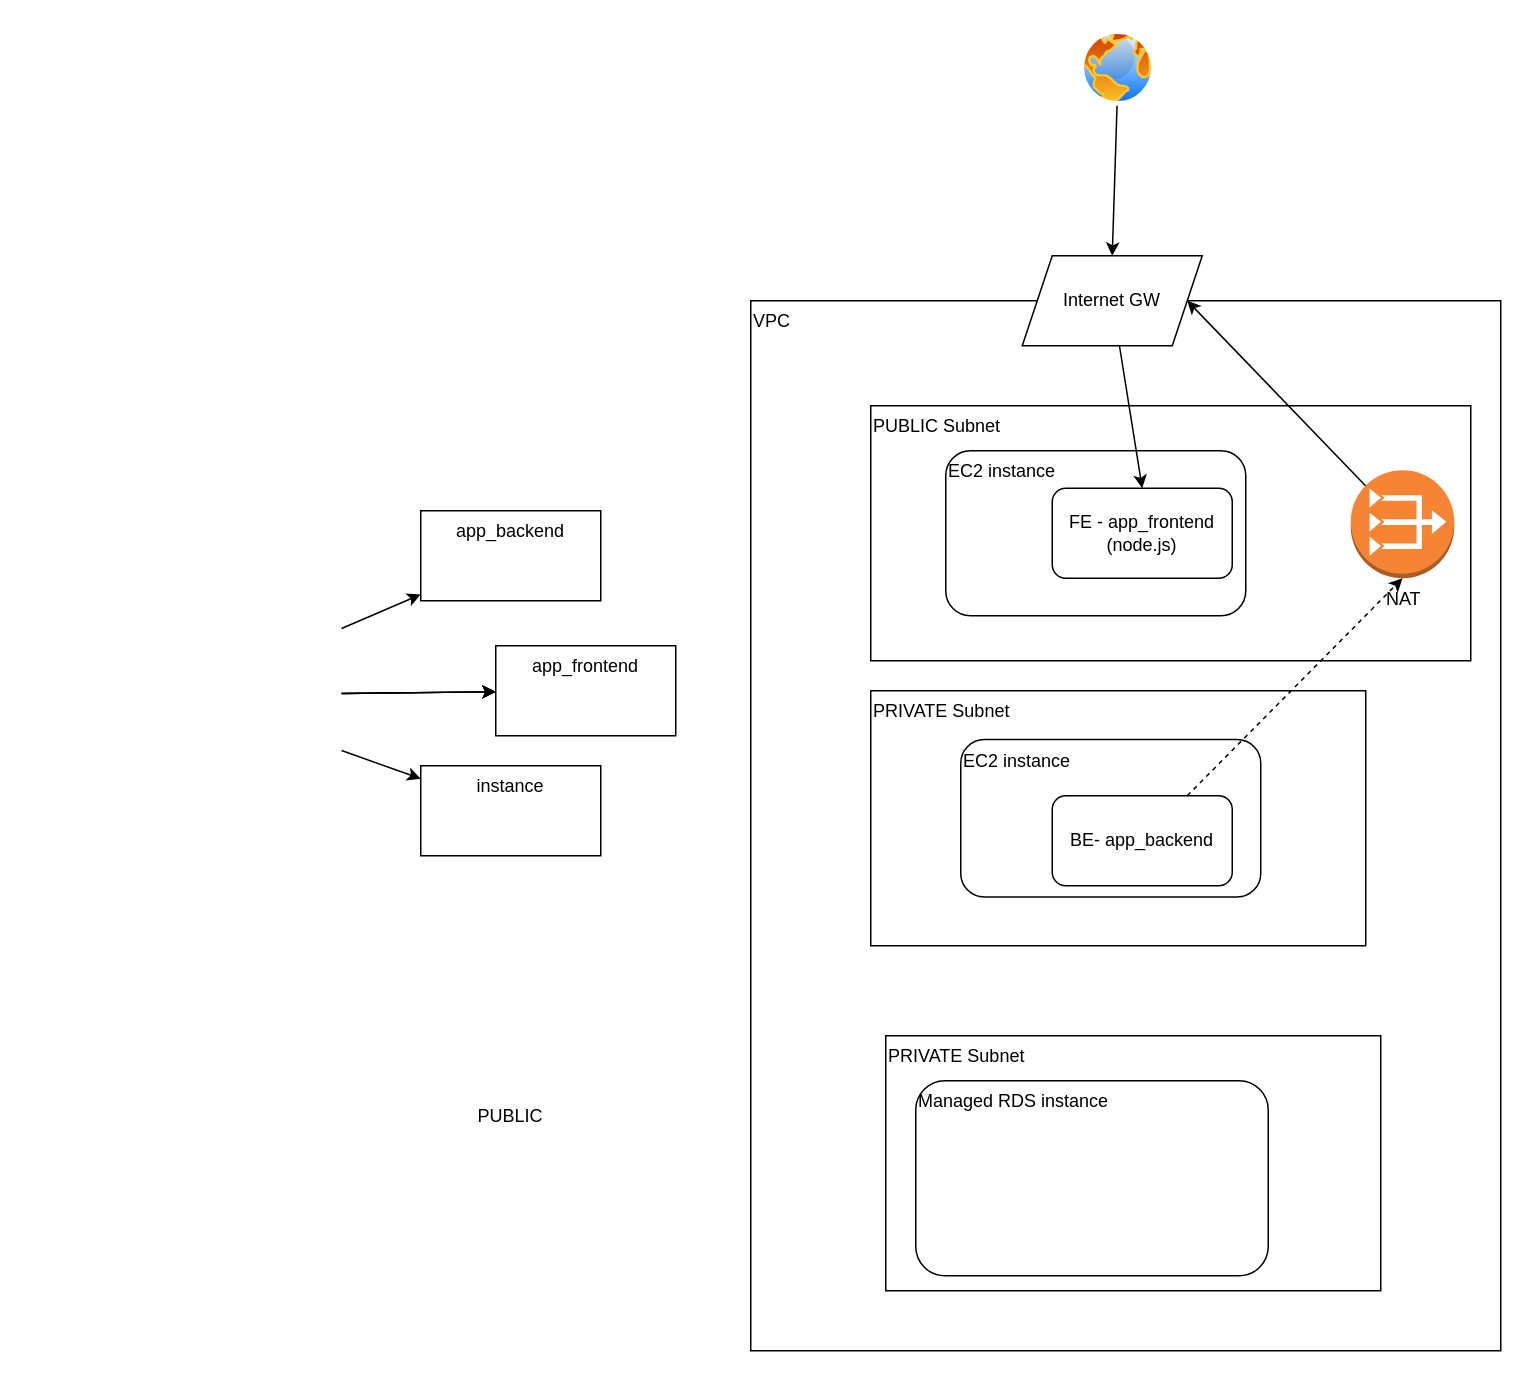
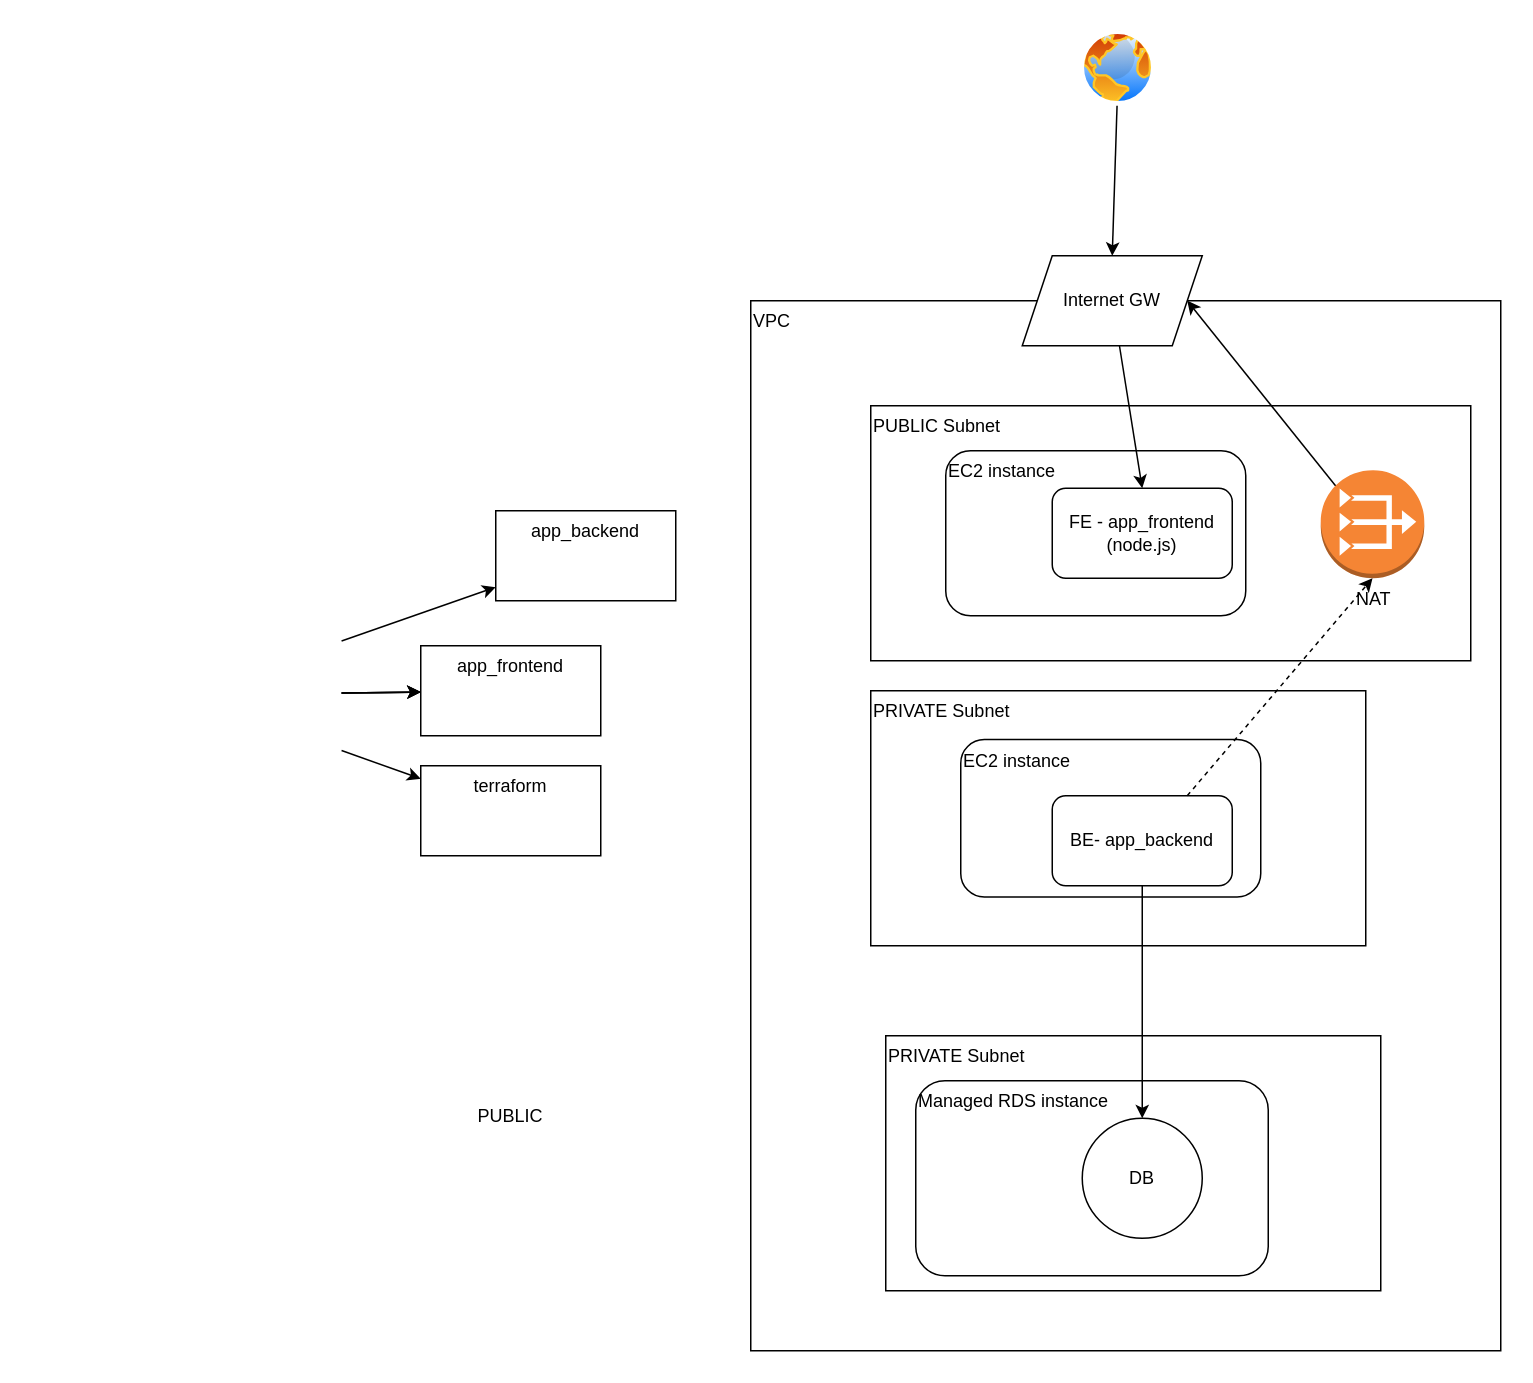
node "NAT": moved (1403, 524) -> (1373, 524)
node "app_backend": moved (511, 556) -> (586, 556)
node "app_frontend": moved (586, 691) -> (511, 691)
node "instance": label "instance" -> "terraform"
edge "BE- app_backend" -> "DB": added
node "DB": added
